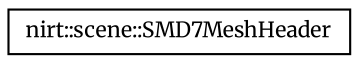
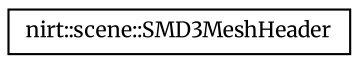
node "nirt::scene::SMD7MeshHeader": label "nirt::scene::SMD7MeshHeader" -> "nirt::scene::SMD3MeshHeader"
